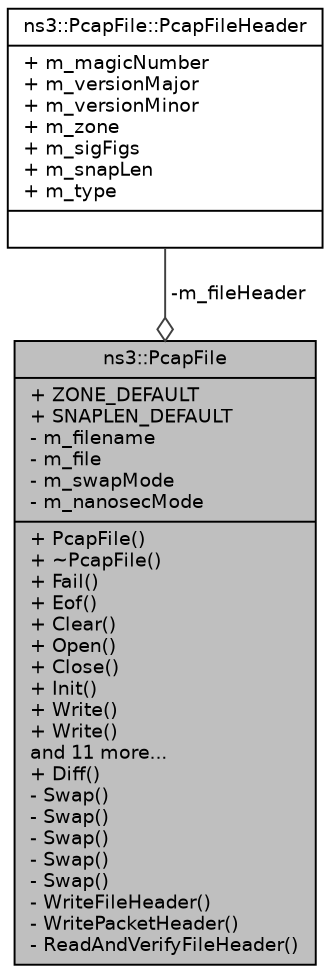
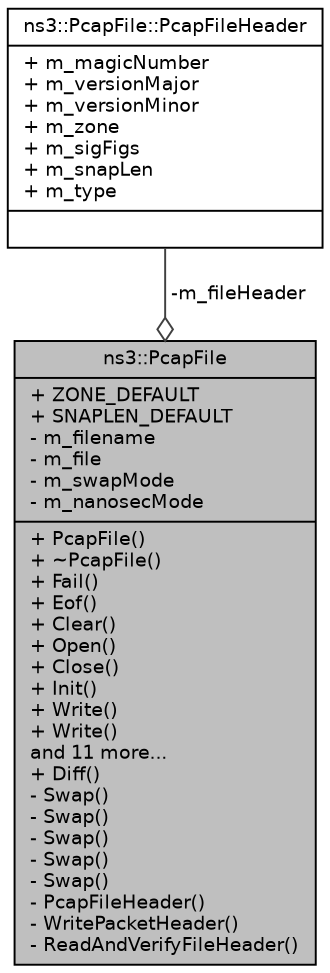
node "ns3::PcapFile": text "- WriteFileHeader()" -> "- PcapFileHeader()"
